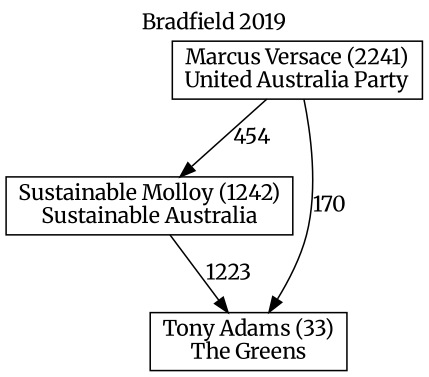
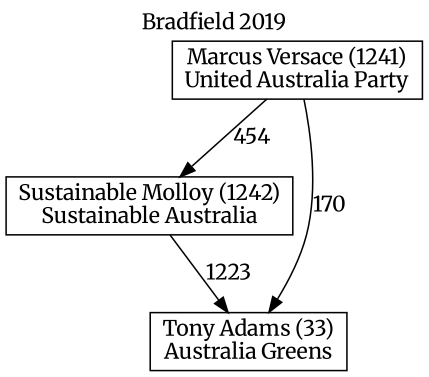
node "Marcus Versace (2241) United Australia Party": label "Marcus Versace (2241) United Australia Party" -> "Marcus Versace (1241) United Australia Party"
node "Tony Adams (33) The Greens": label "Tony Adams (33) The Greens" -> "Tony Adams (33) Australia Greens"
